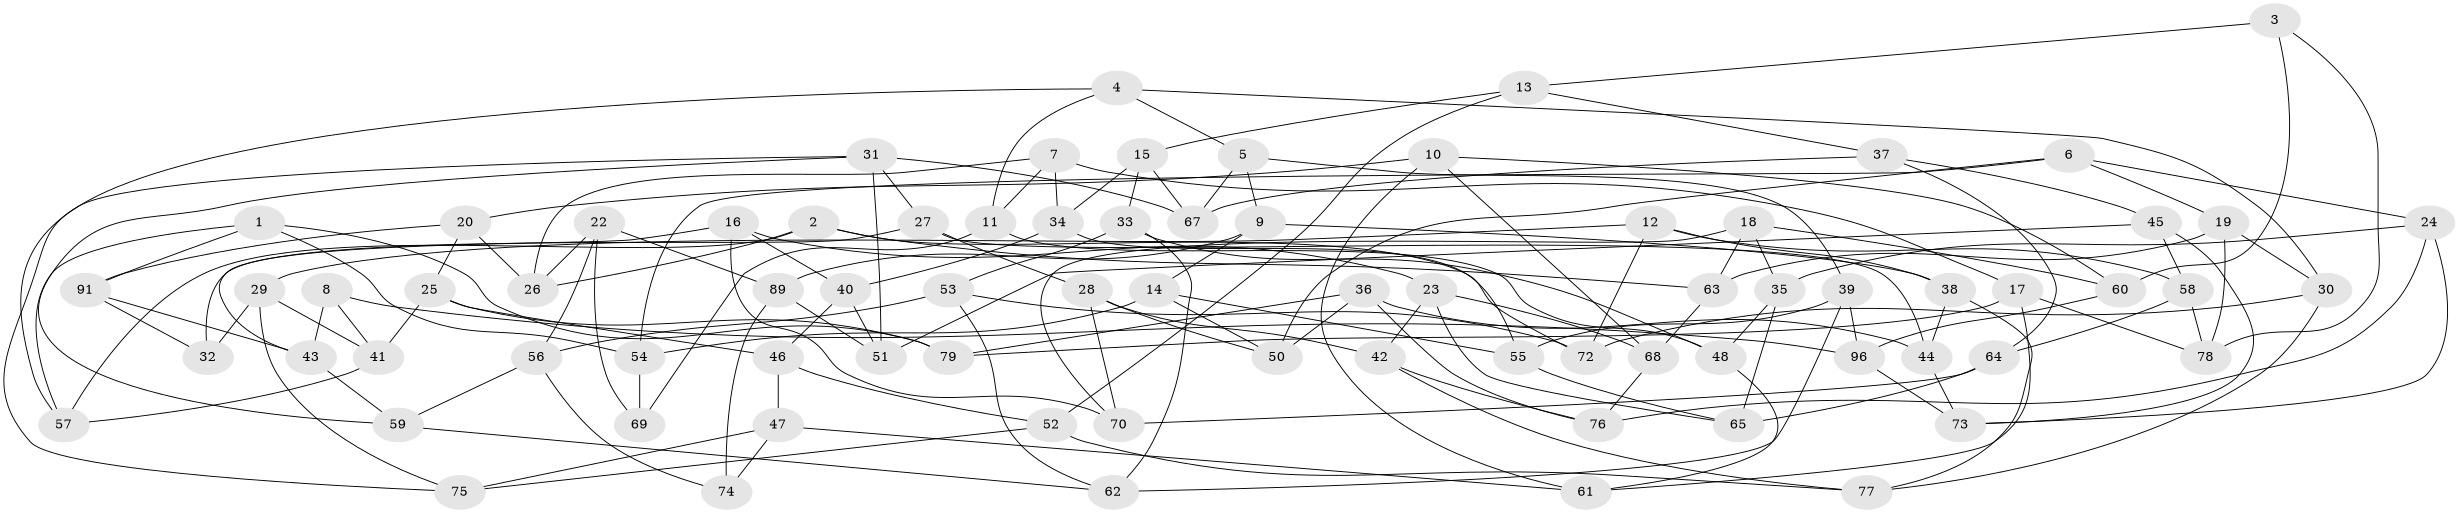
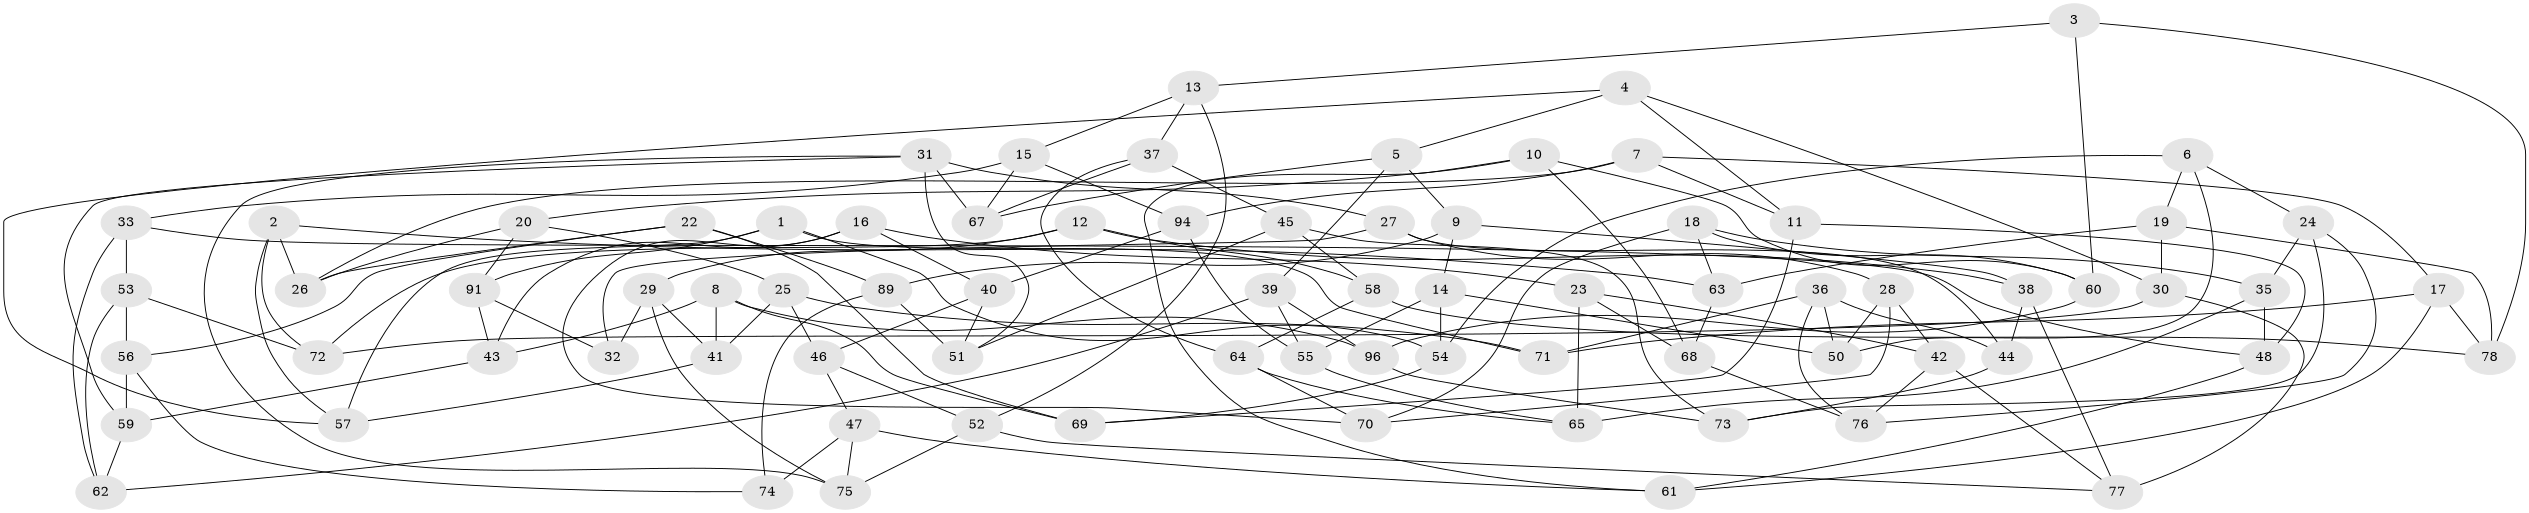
node "34": label "34" -> "94"
node "79": label "79" -> "71"
edge "8" -- "69": added
